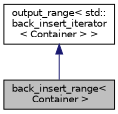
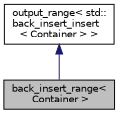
node "output_range< std:: back_insert_iterator < Container > >": label "output_range< std:: back_insert_iterator < Container > >" -> "output_range< std:: back_insert_insert < Container > >"
